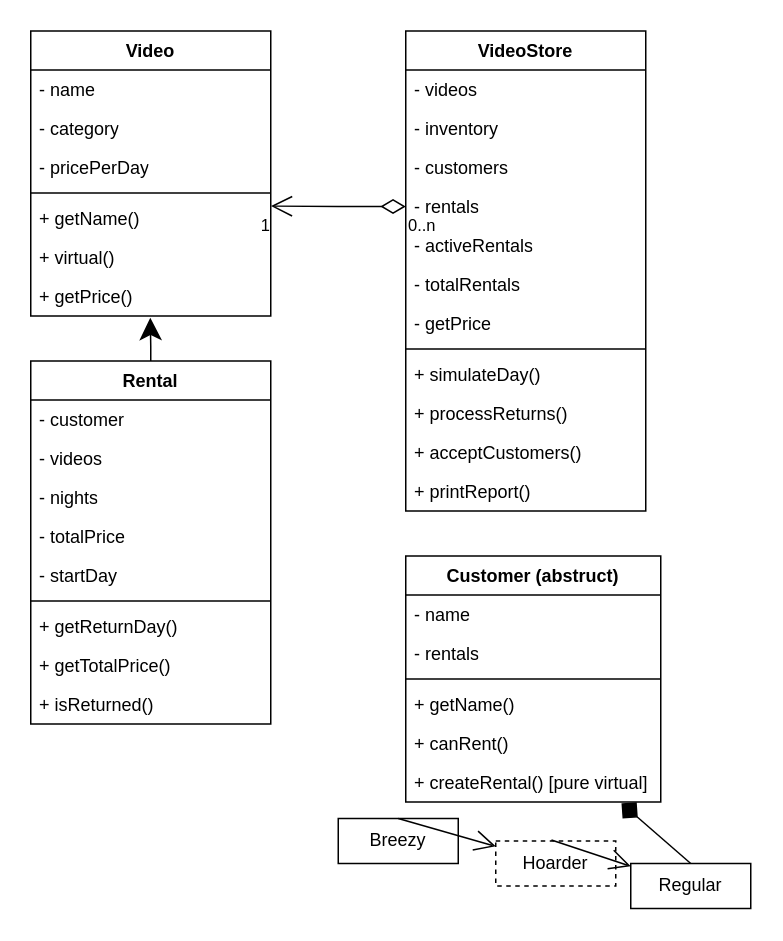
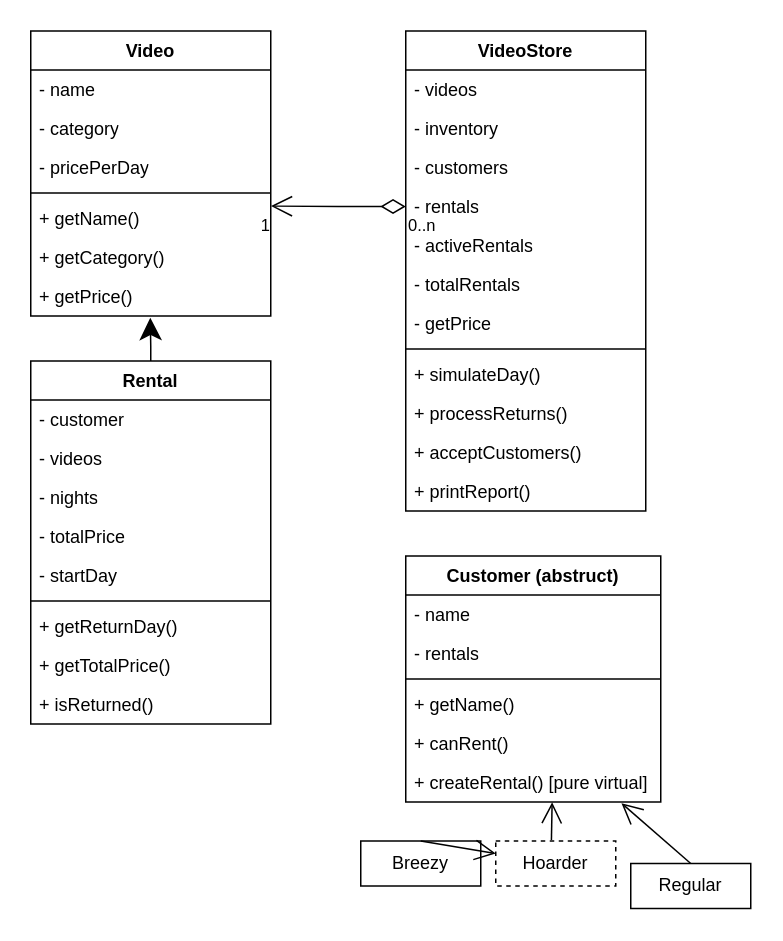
node "+ virtual()": label "+ virtual()" -> "+ getCategory()"
edge "Regular" -> "+ createRental() [pure virtual]": arrowhead diamond -> open
node "Breezy": moved (398, 841) -> (421, 863)
edge "Hoarder" -> "Regular": now "Hoarder" -> "+ createRental() [pure virtual]"
